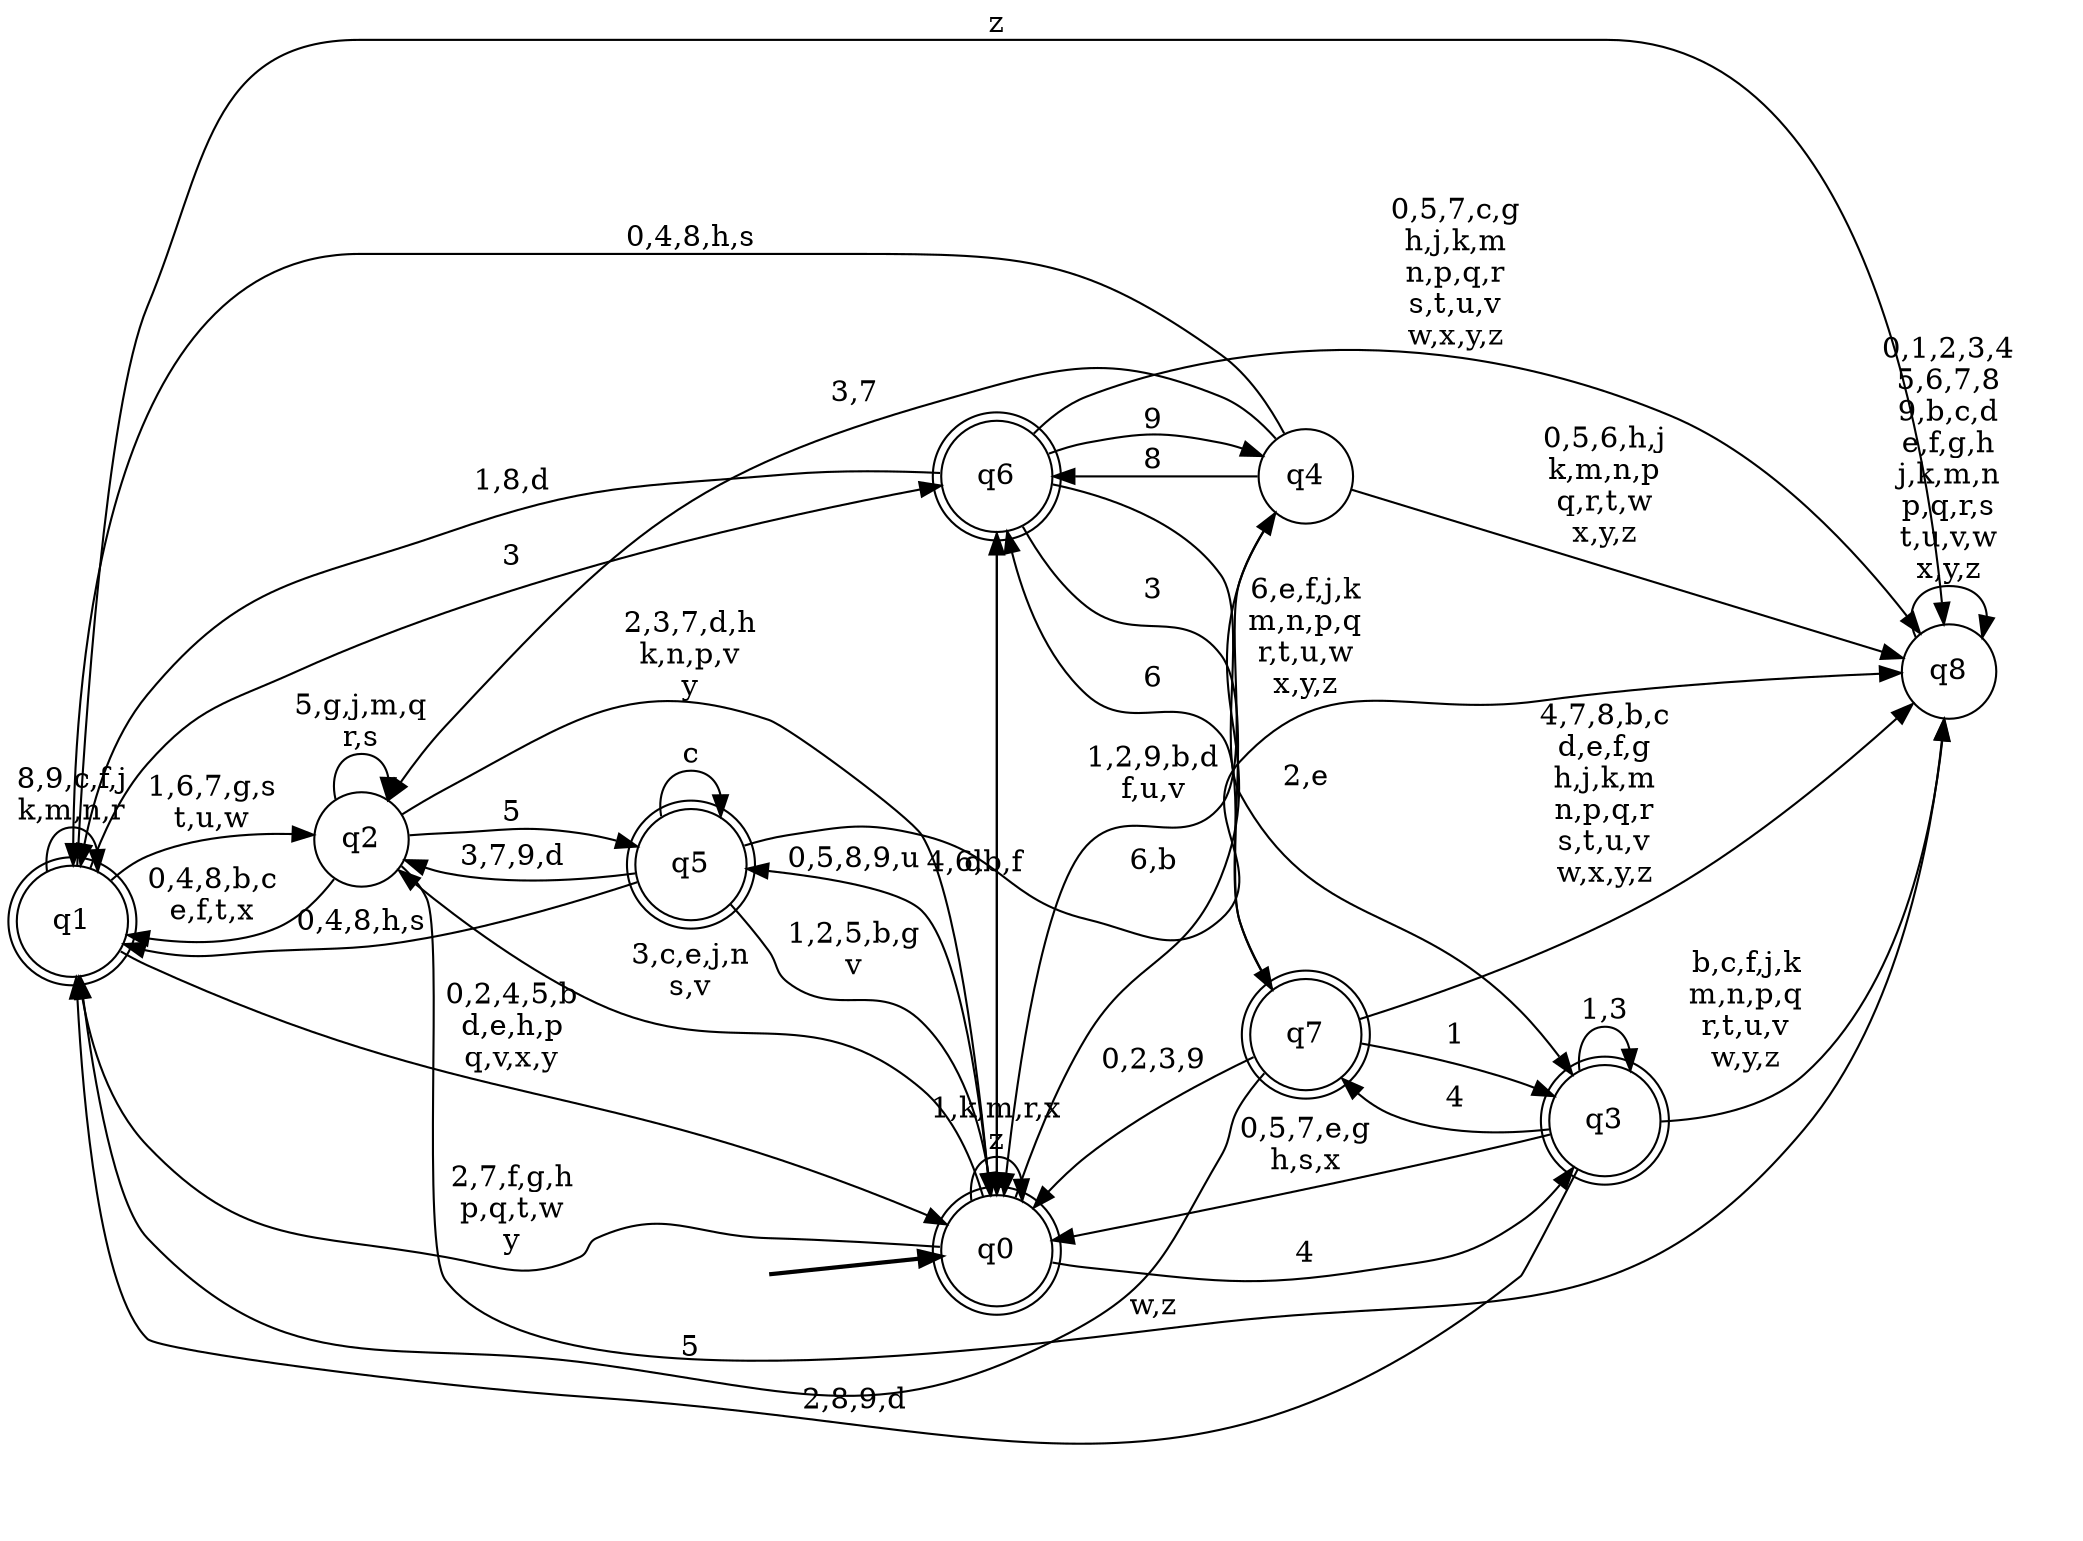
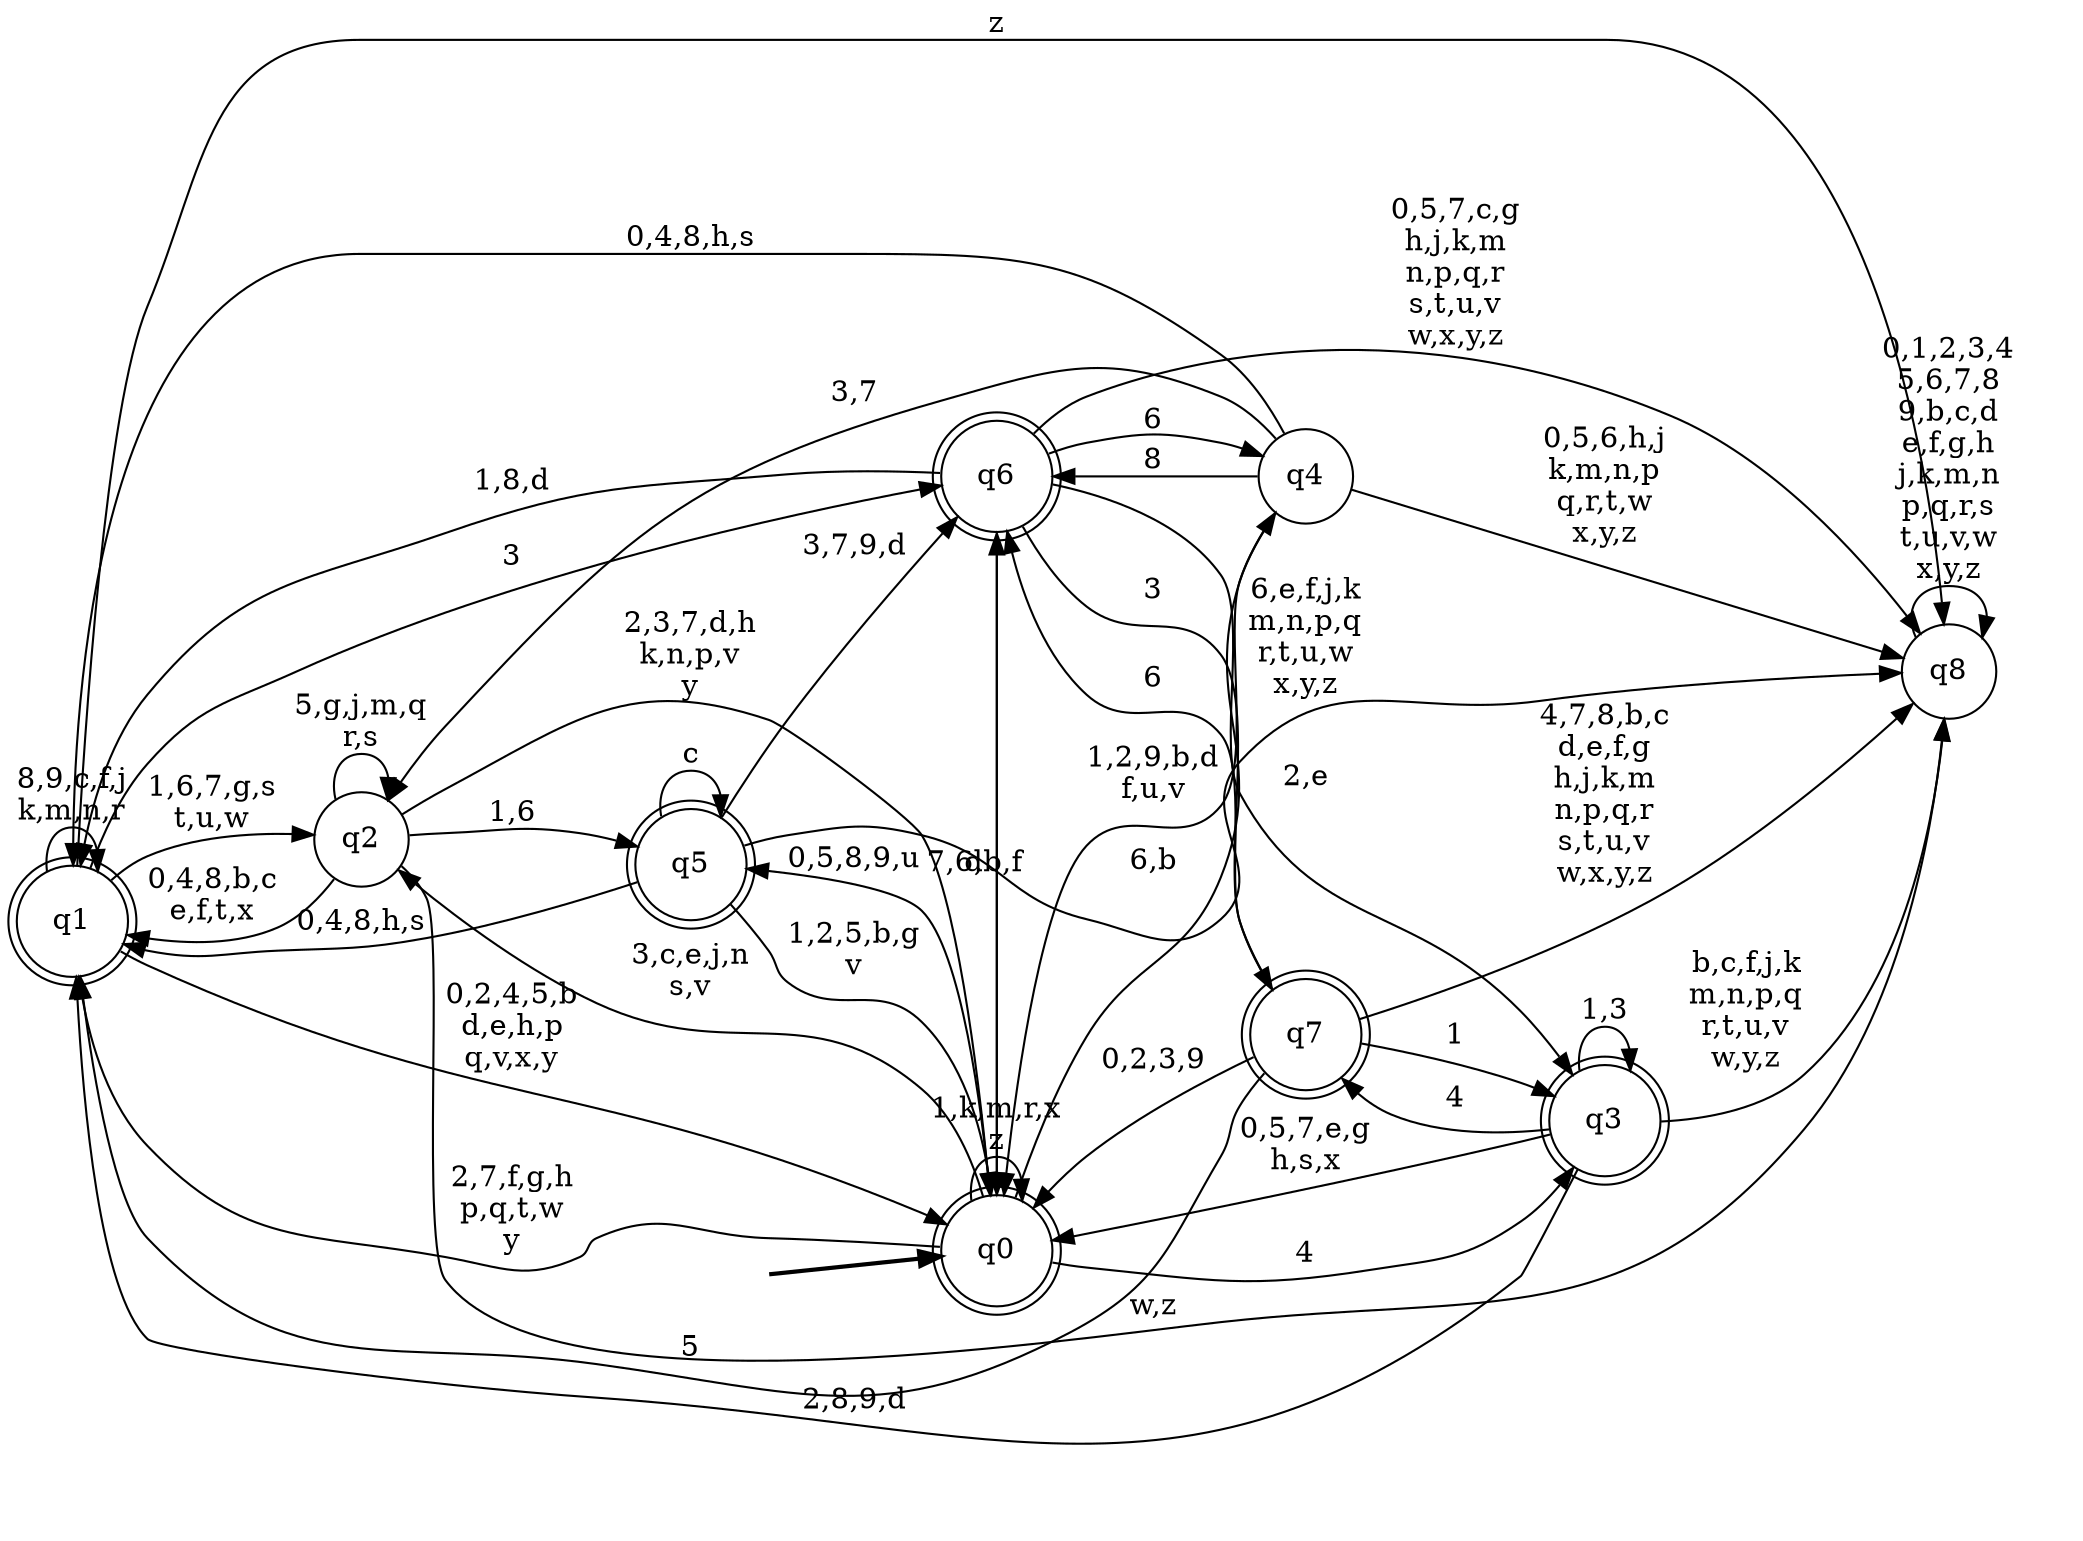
edge "q6" -> "q4": label "9" -> "6"
edge "q2" -> "q5": label "5" -> "1,6"
edge "q6" -> "q0": label "4,6,b,f" -> "7,6,b,f"
edge "q5" -> "q2": now "q5" -> "q6"
